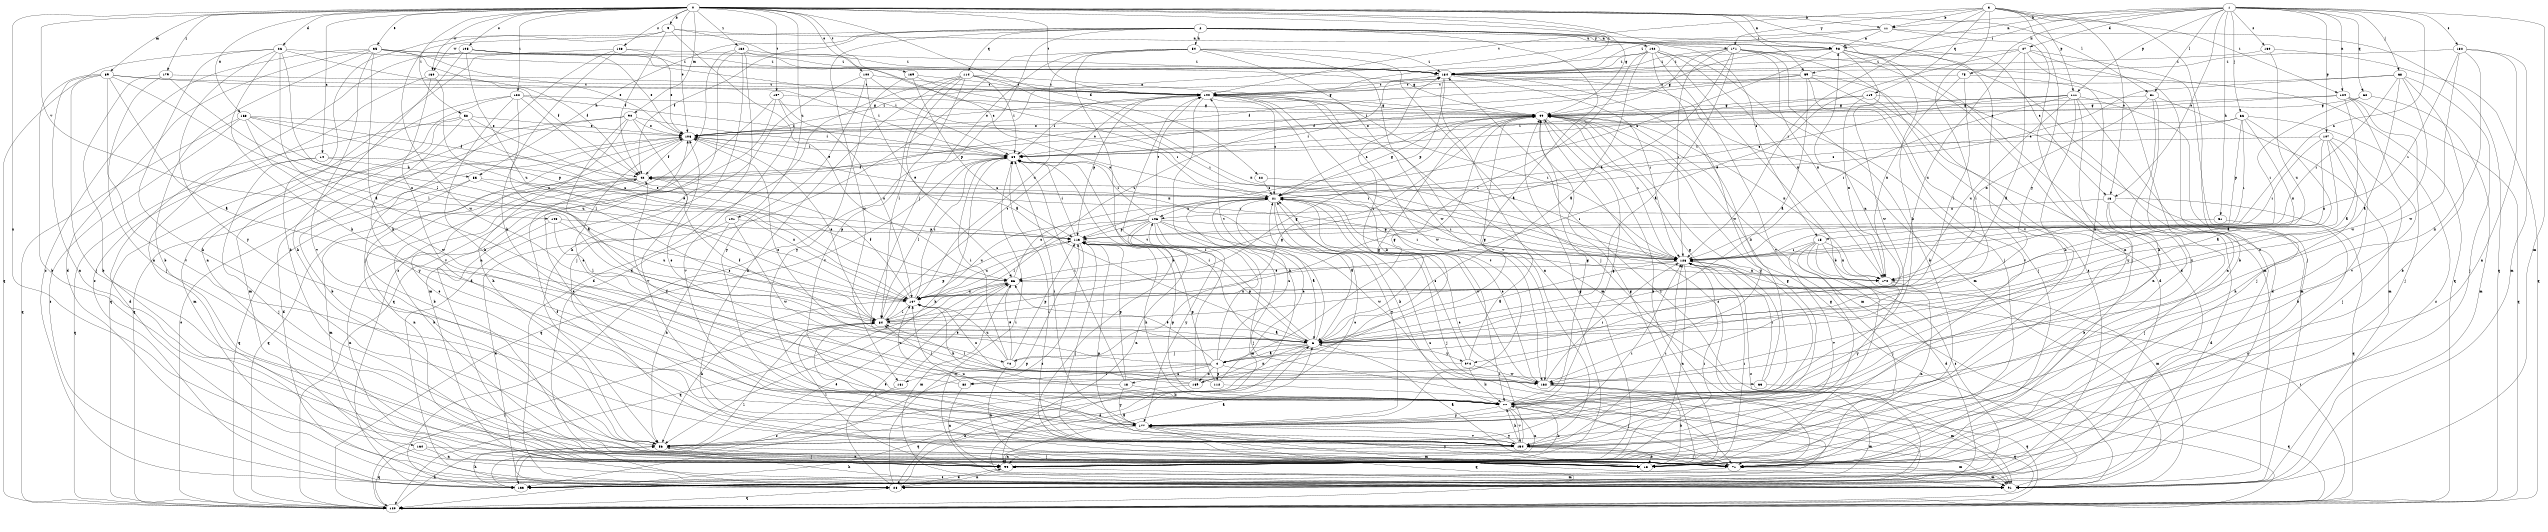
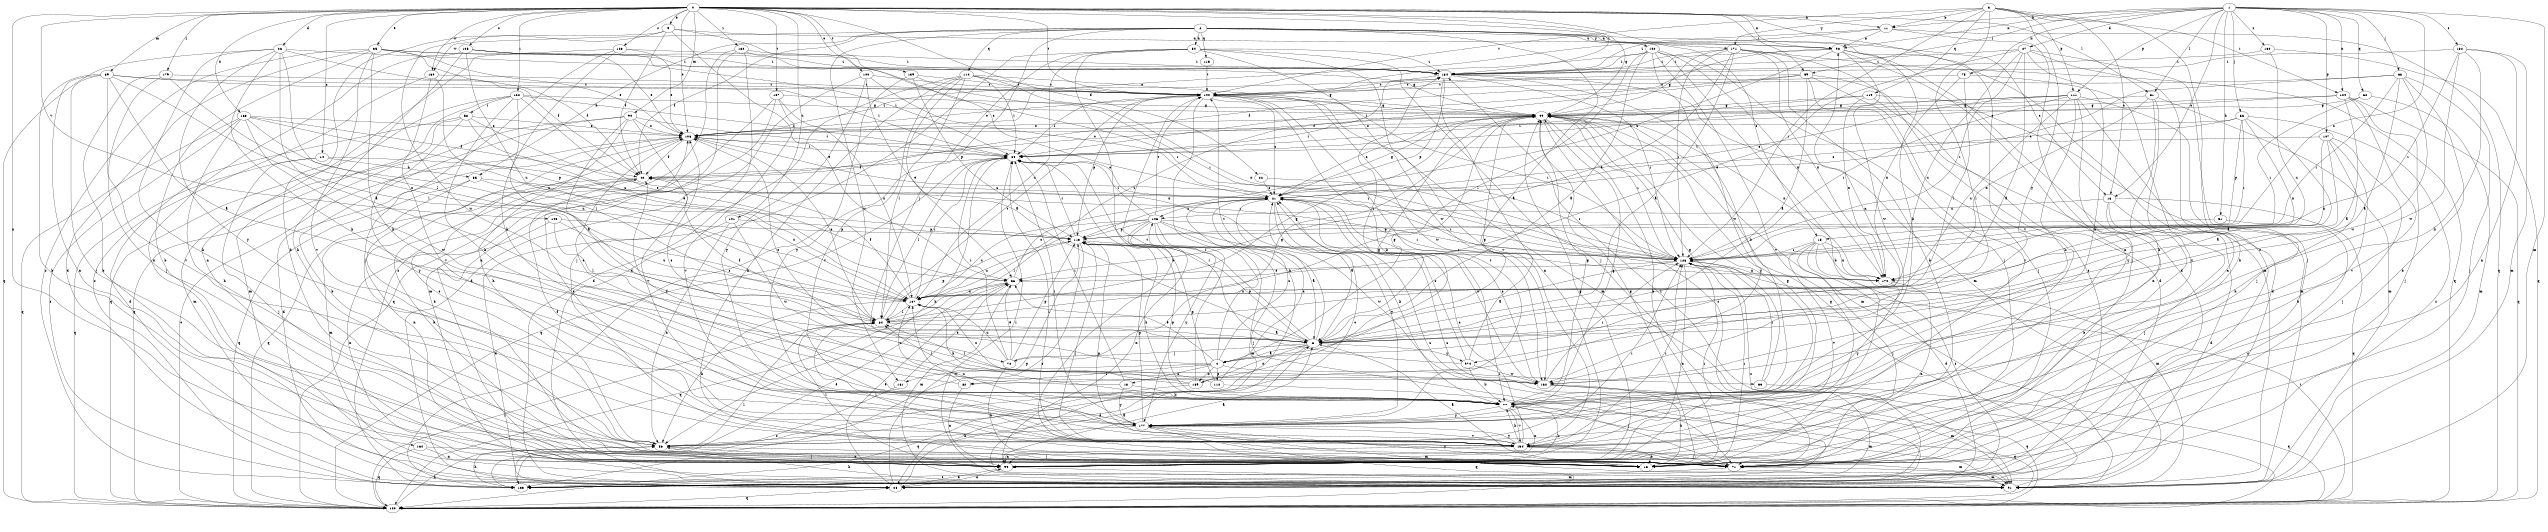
edge "0" -> "58": now "122" -> "58"
node "115": added
edge "107" -> "126": now "27" -> "126"
edge "182" -> "56": now "168" -> "56"
edge "18" -> "113": now "177" -> "113"
edge "28" -> "21": label "j" -> "c"
